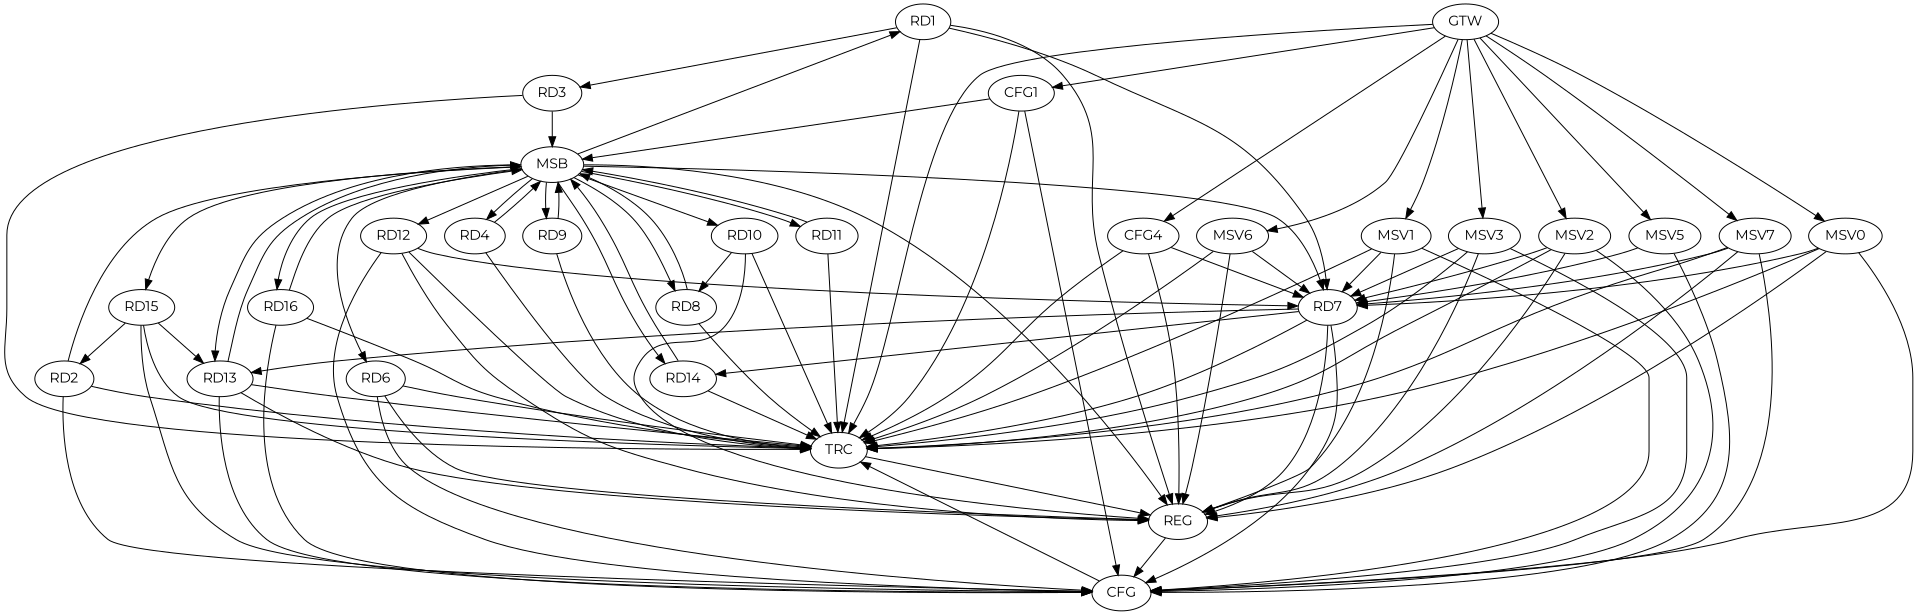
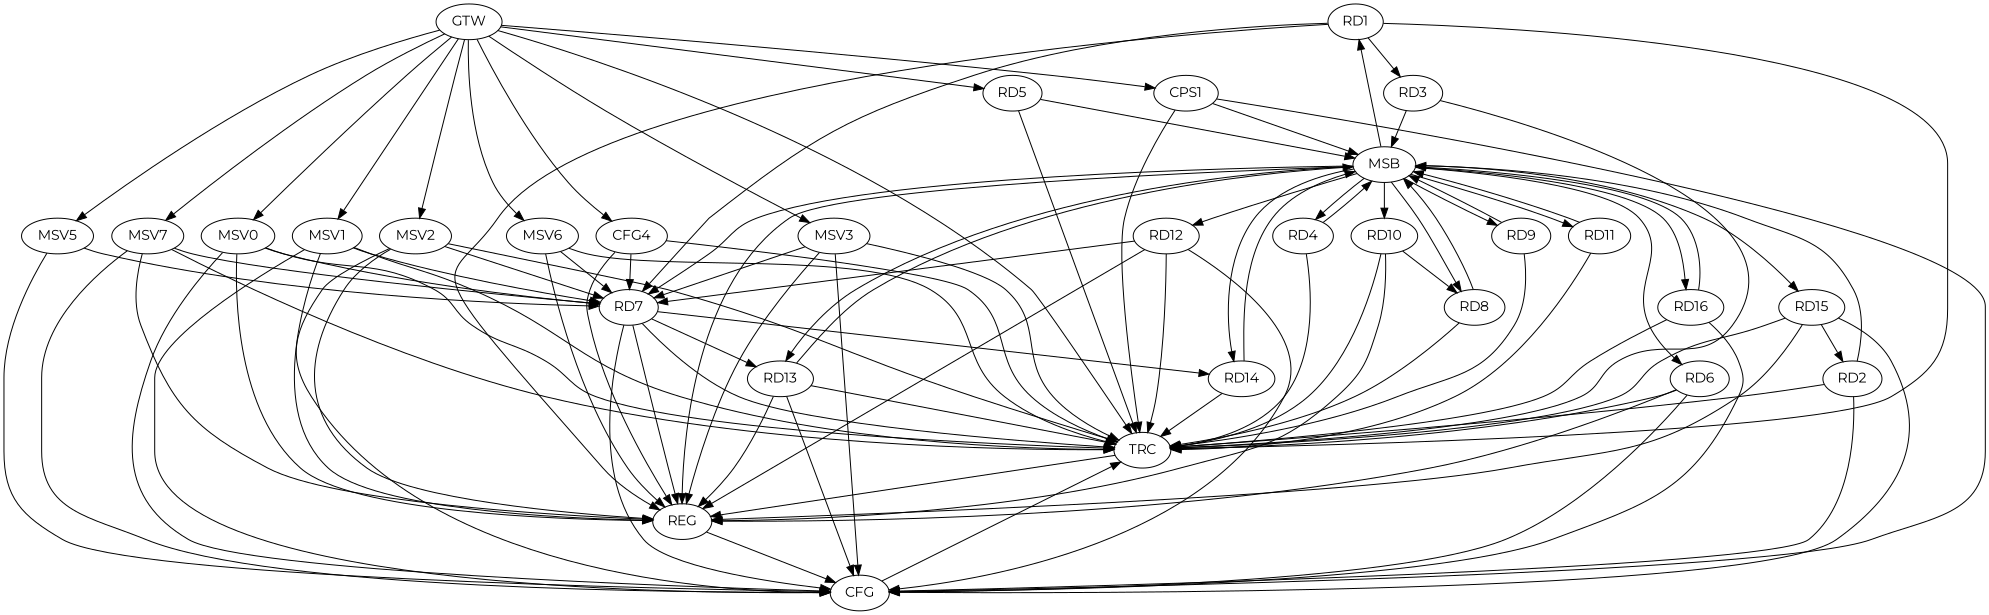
node "RD5": added
node "CFG1": label "CFG1" -> "CPS1"
edge "RD15" -> "RD13": now "RD15" -> "REG"
